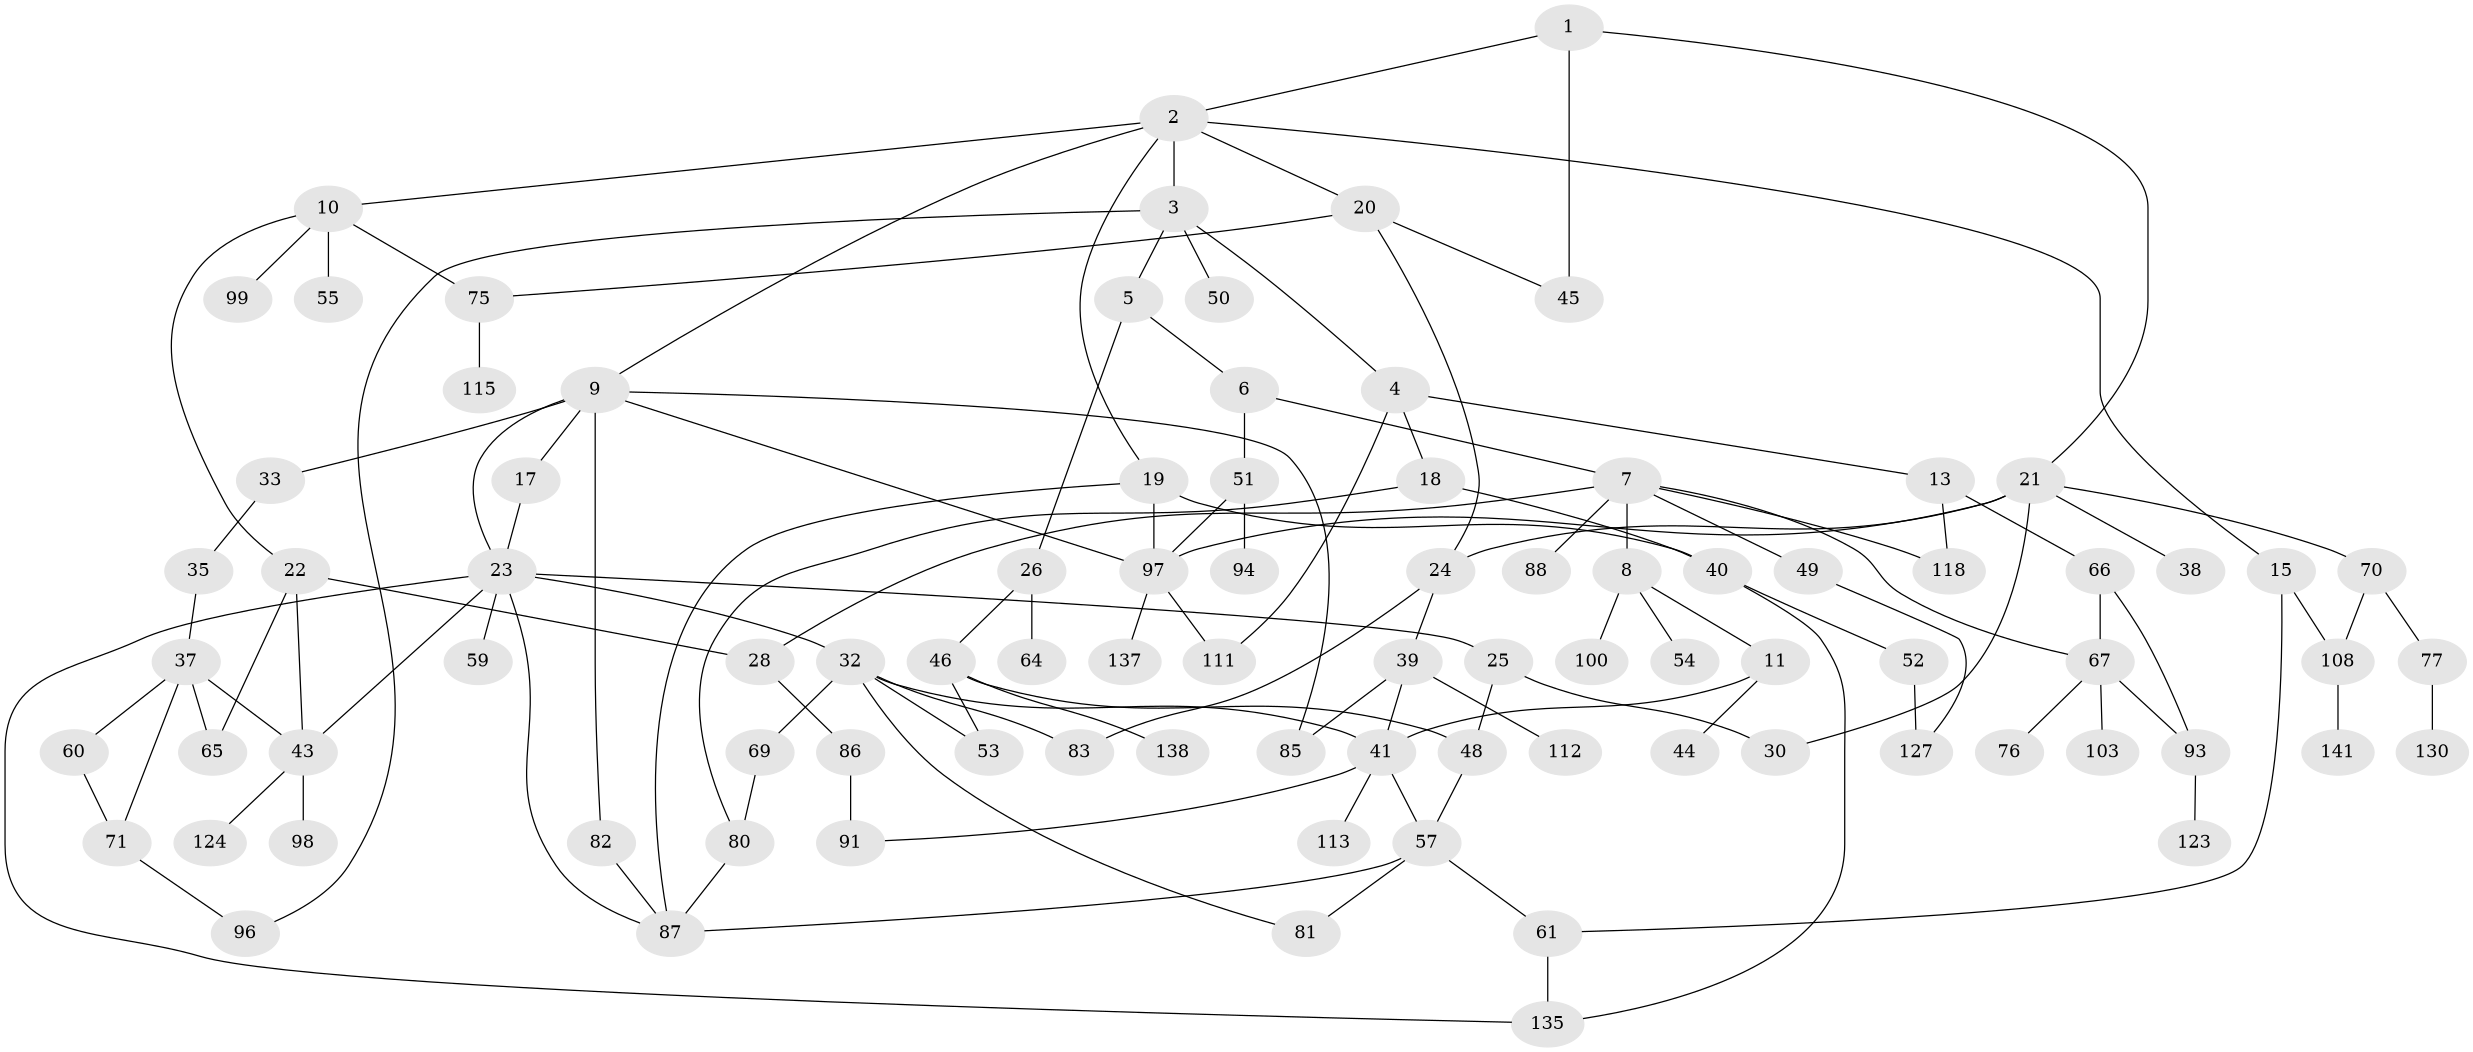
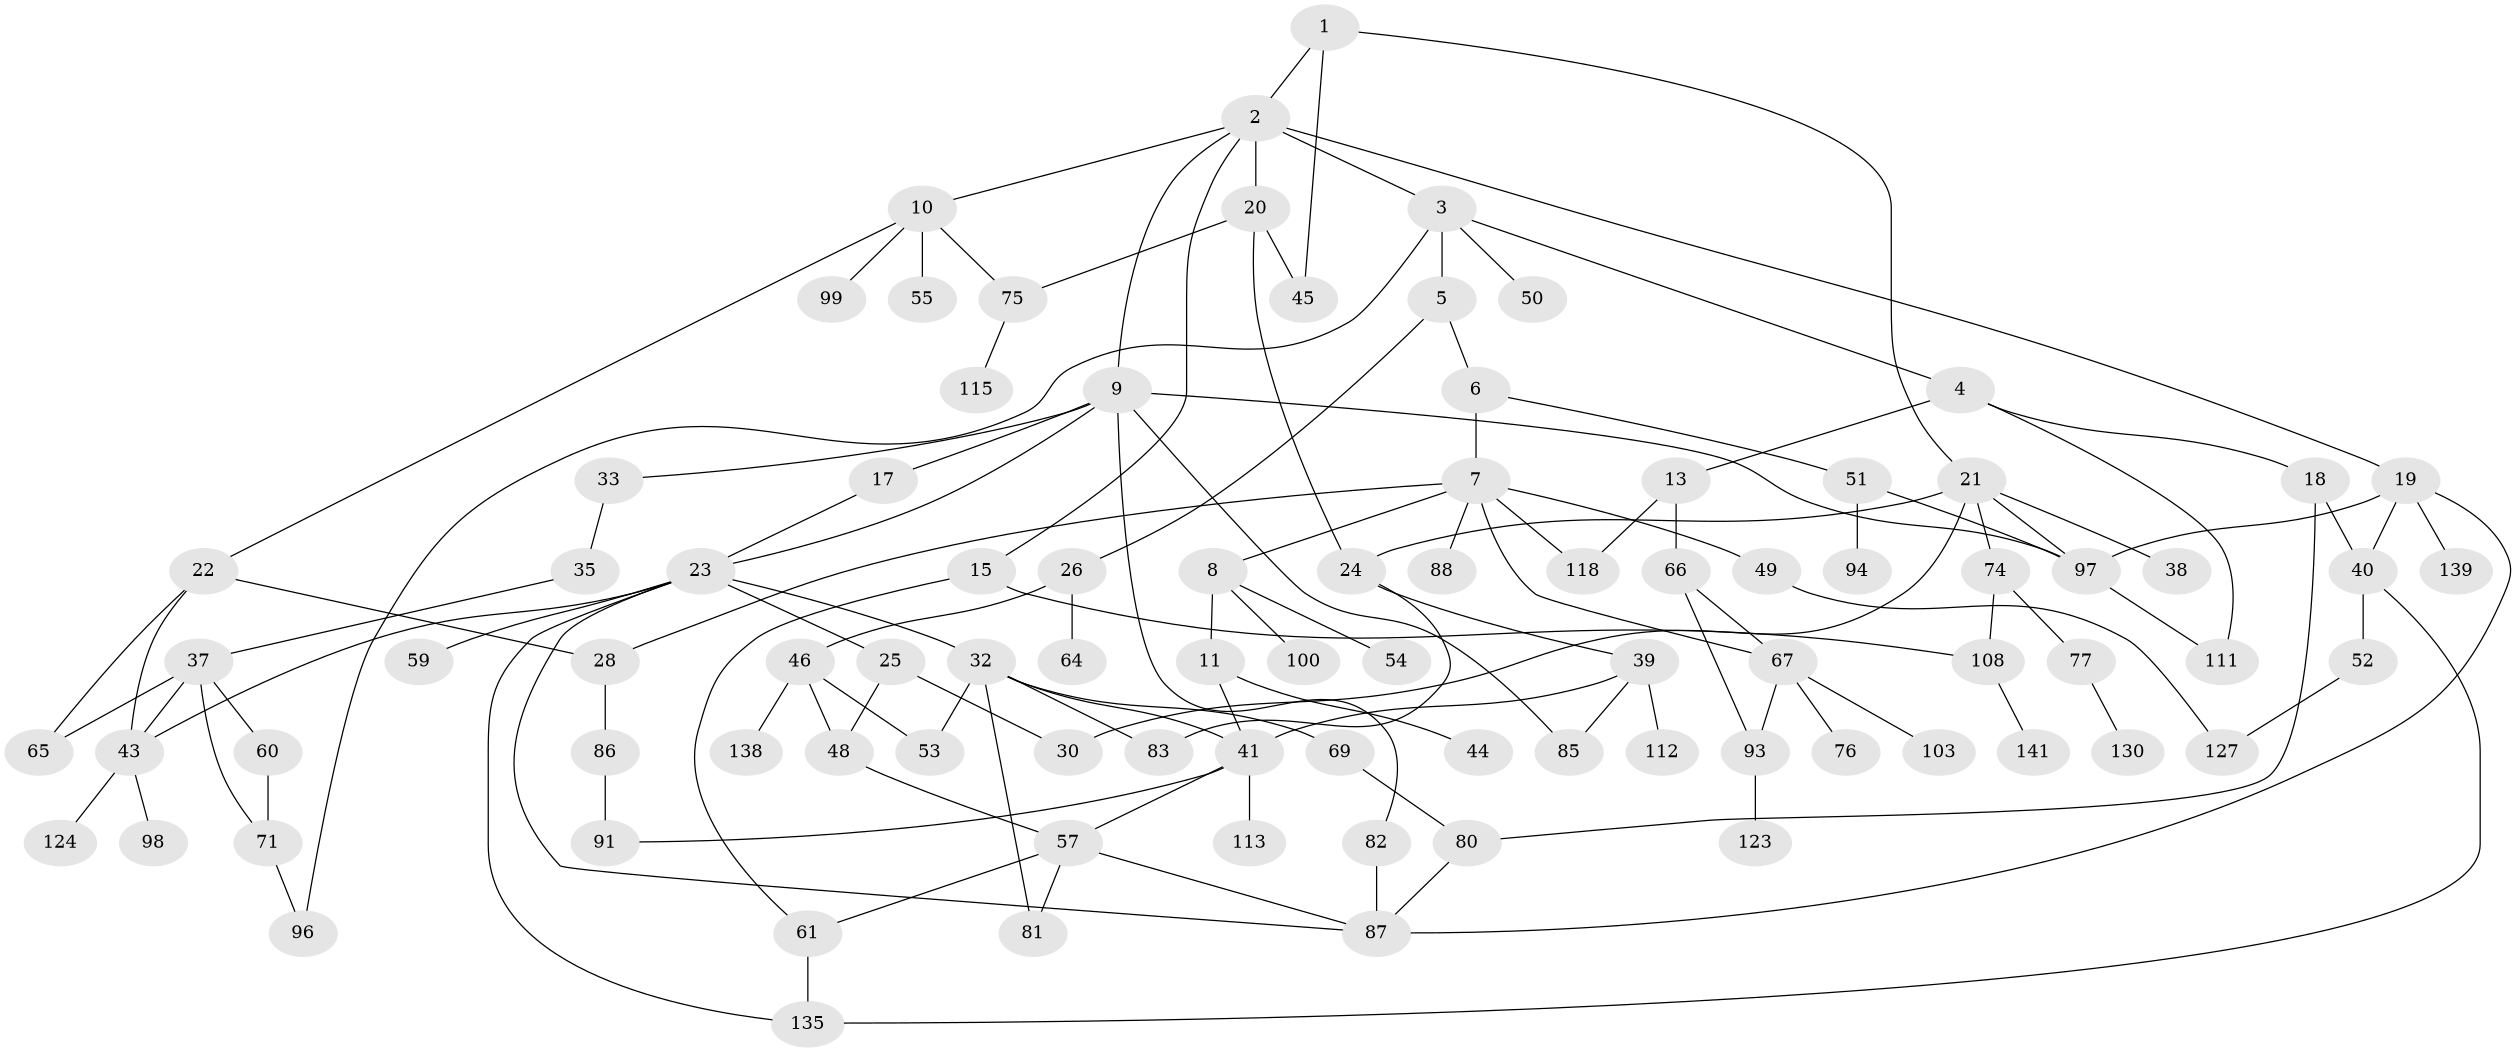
node "70": label "70" -> "74"
node "139": added
node "137": removed
